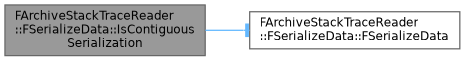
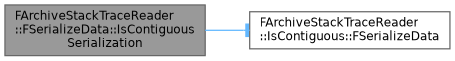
node "FArchiveStackTraceReader ::FSerializeData::FSerializeData": label "FArchiveStackTraceReader ::FSerializeData::FSerializeData" -> "FArchiveStackTraceReader ::IsContiguous::FSerializeData"
